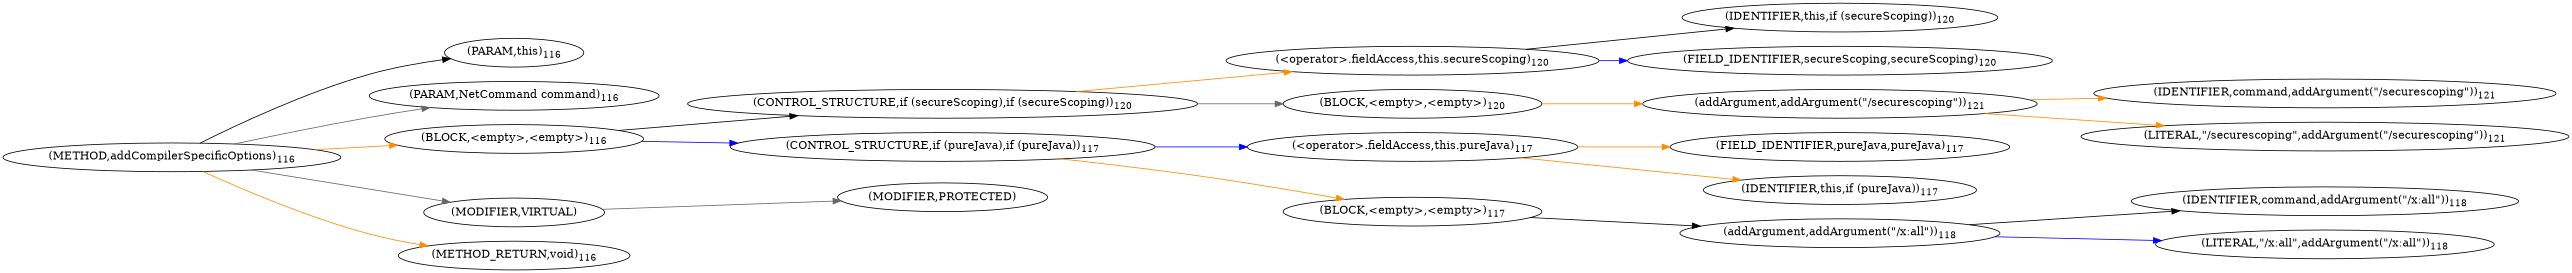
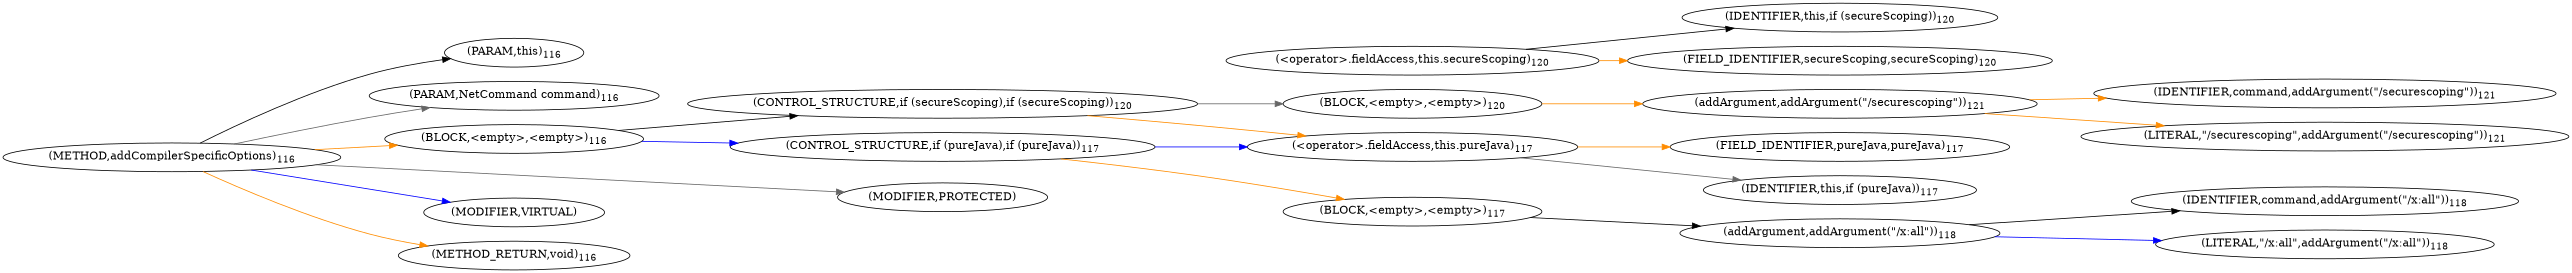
edge "(<operator>.fieldAccess,this.secureScoping)" -> "(FIELD_IDENTIFIER,secureScoping,secureScoping)": color blue -> darkorange
edge "(CONTROL_STRUCTURE,if (secureScoping),if (secureScoping))" -> "(<operator>.fieldAccess,this.secureScoping)": now "(CONTROL_STRUCTURE,if (secureScoping),if (secureScoping))" -> "(<operator>.fieldAccess,this.pureJava)"
edge "(<operator>.fieldAccess,this.pureJava)" -> "(IDENTIFIER,this,if (pureJava))": color darkorange -> gray40
edge "(METHOD,addCompilerSpecificOptions)" -> "(MODIFIER,VIRTUAL)": color gray40 -> blue
edge "(MODIFIER,VIRTUAL)" -> "(MODIFIER,PROTECTED)": now "(METHOD,addCompilerSpecificOptions)" -> "(MODIFIER,PROTECTED)"
